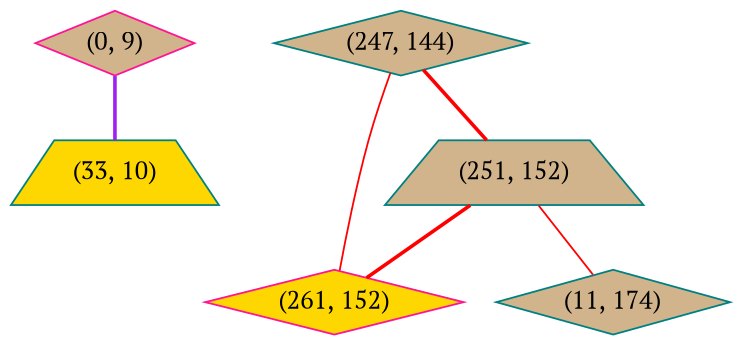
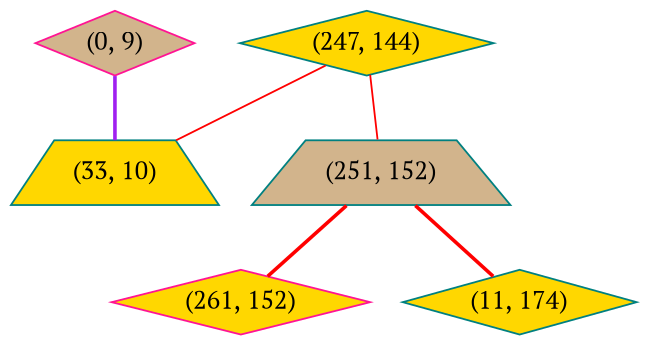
node "(247, 144)": fillcolor tan -> gold
edge "(247, 144)" -- "(251, 152)": style bold -> solid
edge "(247, 144)" -- "(261, 152)": now "(247, 144)" -- "(33, 10)"
edge "(251, 152)" -- "(11, 174)": style solid -> bold
node "(11, 174)": fillcolor tan -> gold
